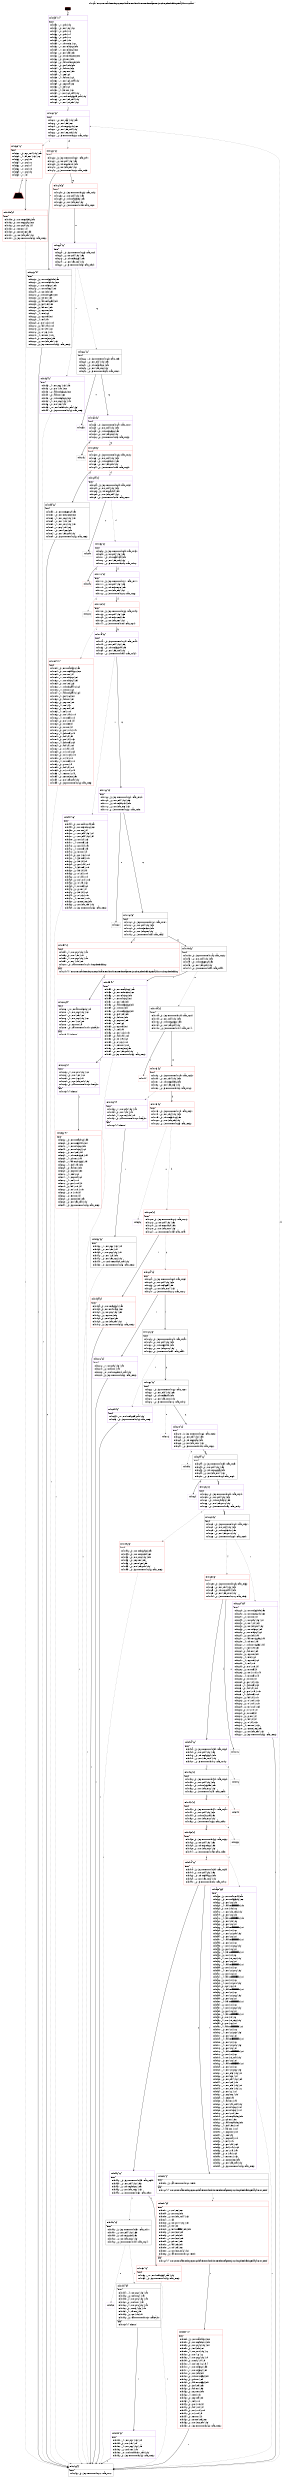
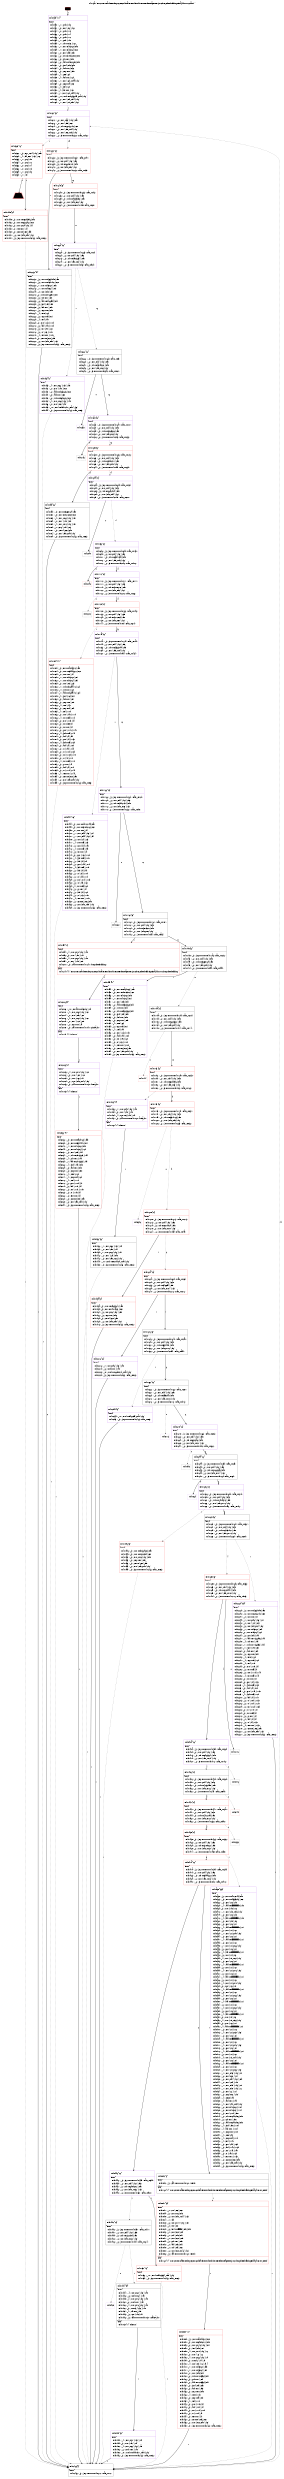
edge "0x4017ba [28]" -> "0x401d14": style bold -> dashed
edge "0x401f99 [91]" -> "0x402023 [21]": now "0x402006 [29]" -> "0x402023 [21]"
edge "0x402038 [97]" -> "0x402463 [5]": style dashed -> bold
